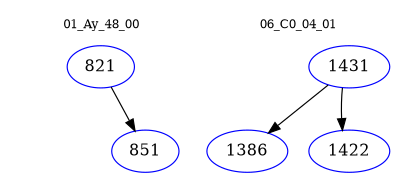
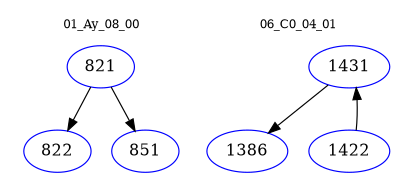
cluster "01_Ay_48_00": label "01_Ay_48_00" -> "01_Ay_08_00"
edge "1431" -> "1422": reversed
node "822": added
